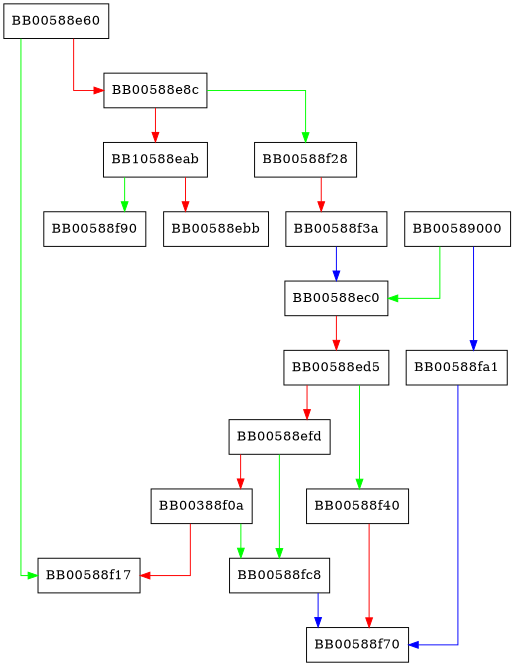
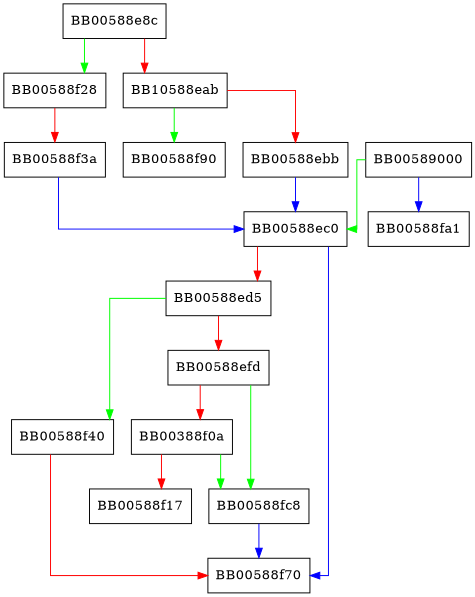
node "BB00588e60": removed
edge "BB00588ebb" -> "BB00588ec0": added
edge "BB00588fa1" -> "BB00588f70": now "BB00588ec0" -> "BB00588f70"
